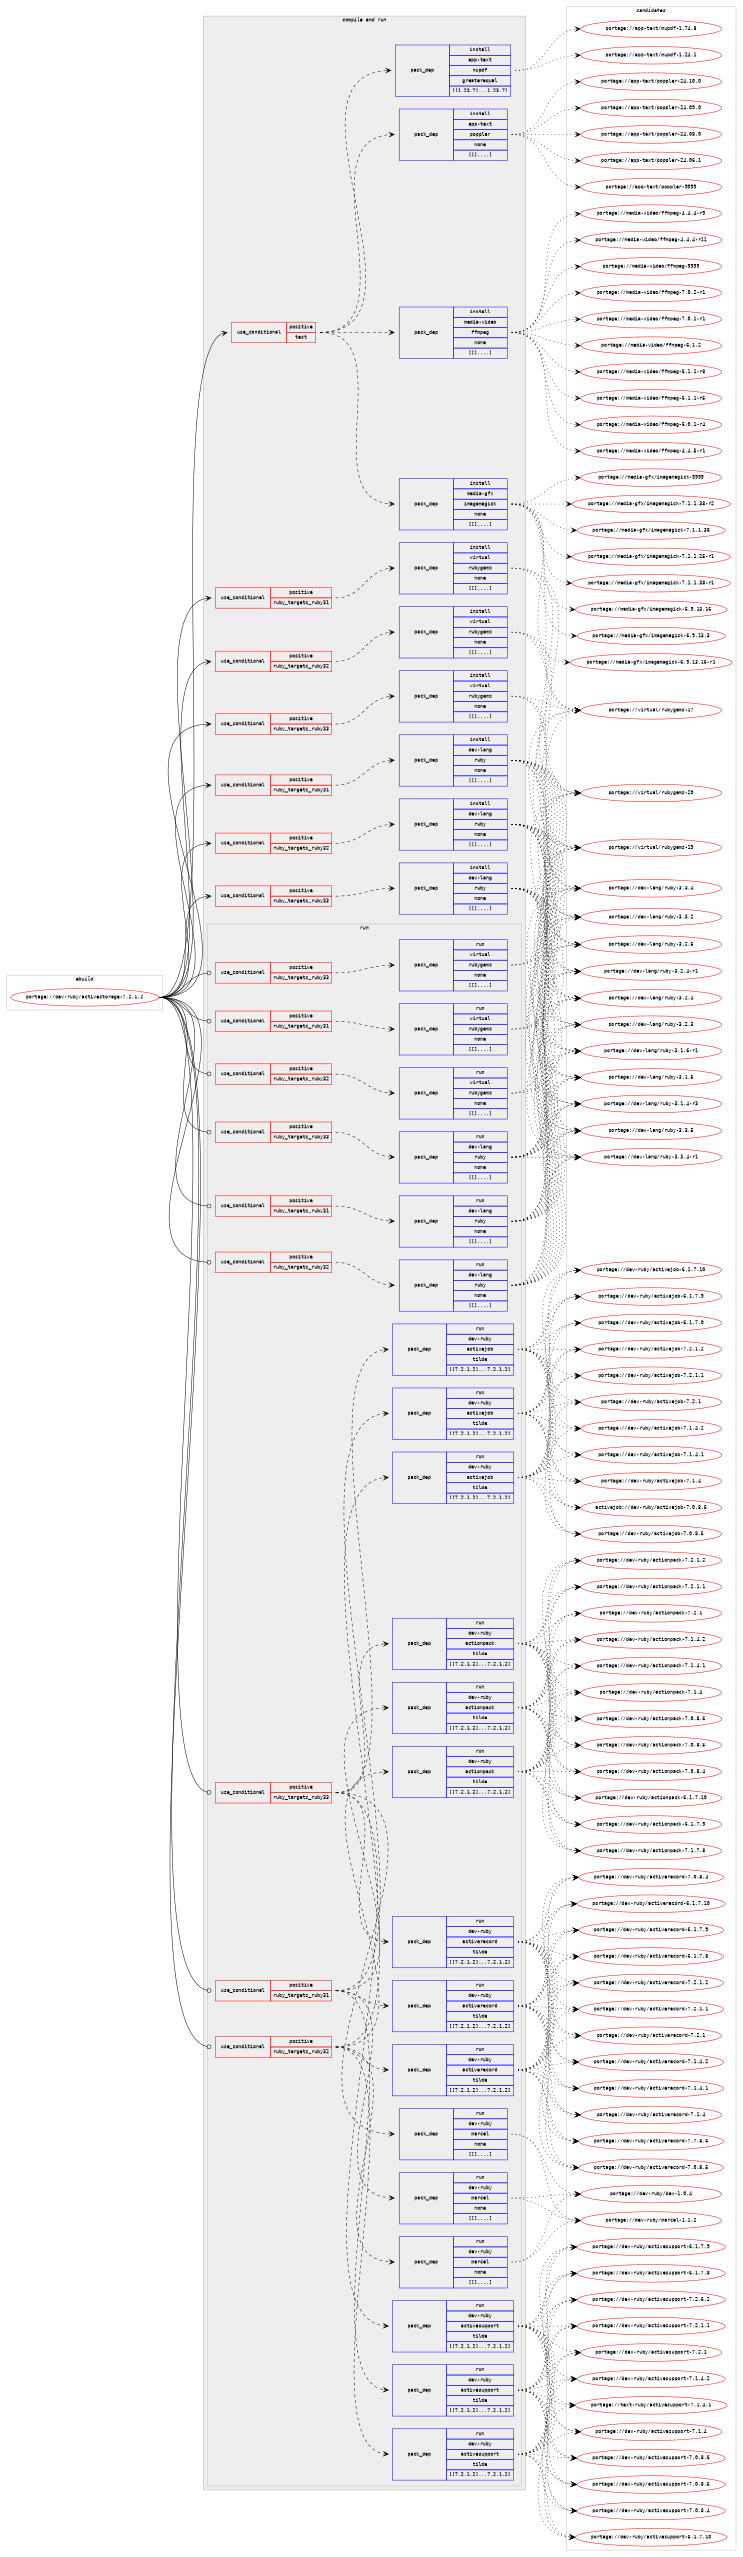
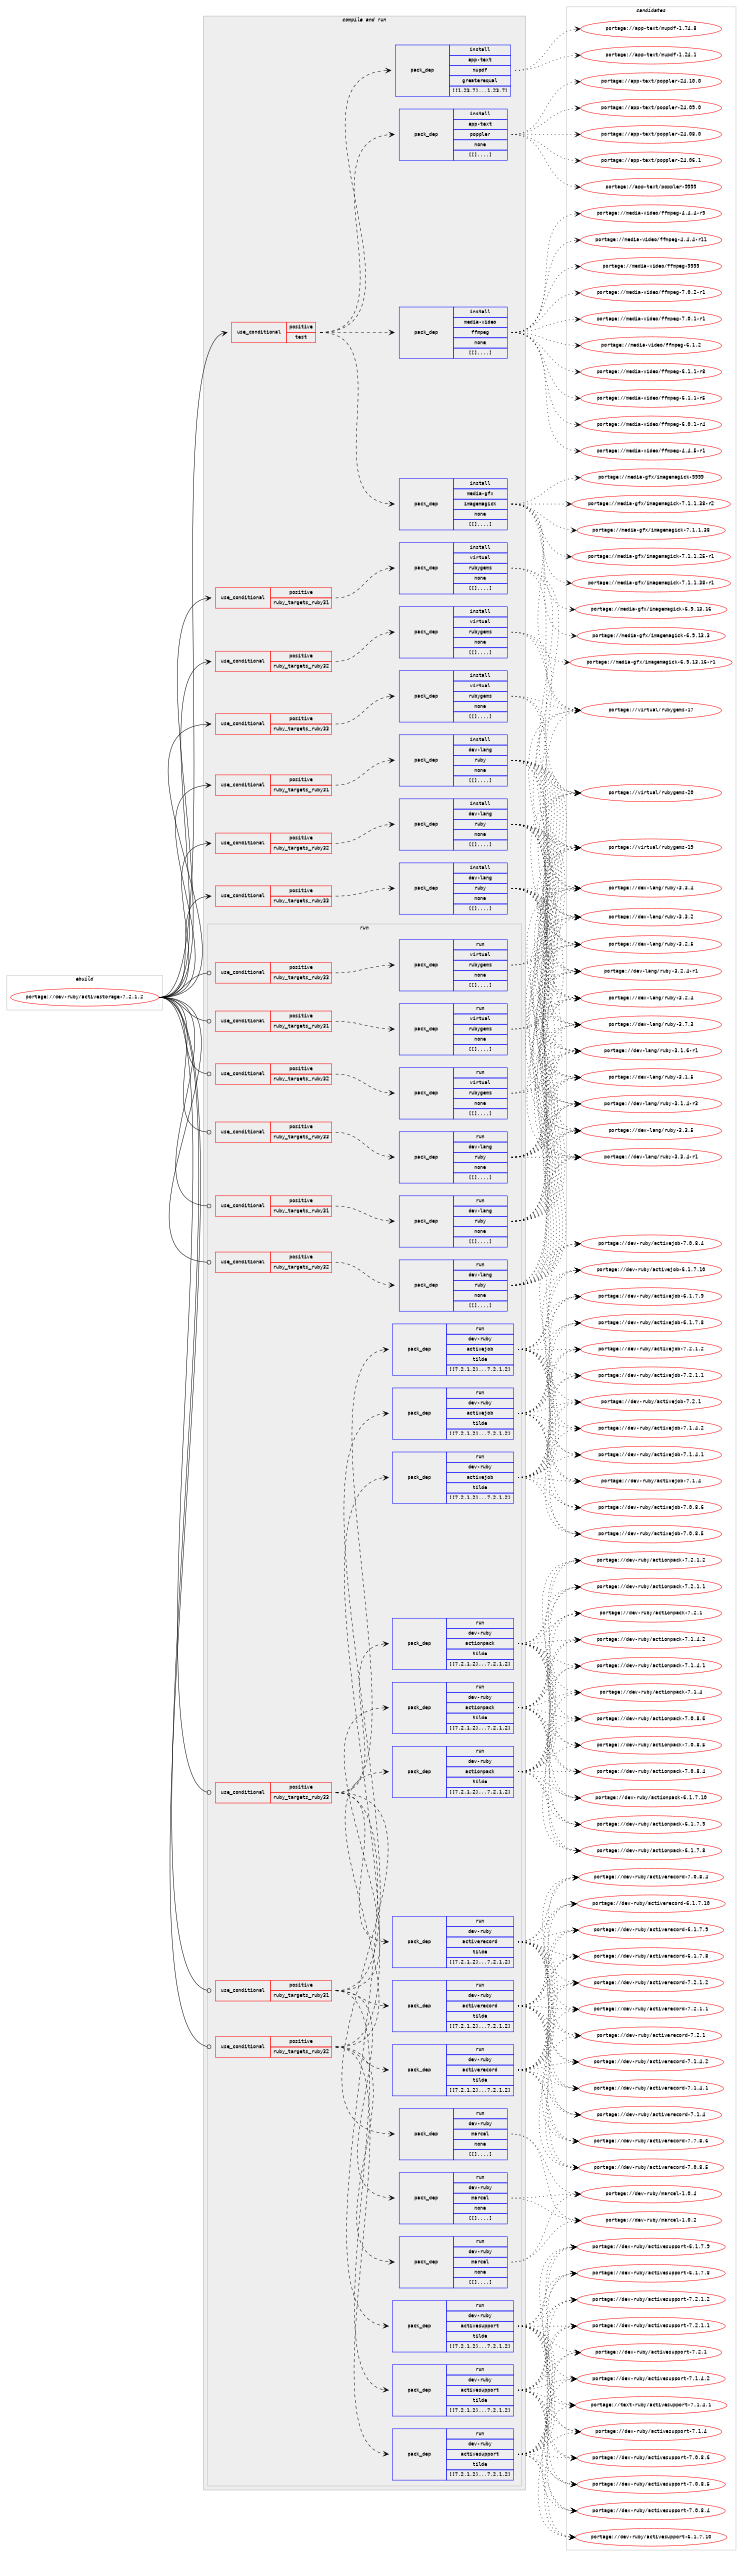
node "portage://dev-lang/ruby-3.2.3": label "portage://dev-lang/ruby-3.2.3" -> "portage://dev-lang/ruby-3.7.3"
node "portage://dev-ruby/activejob-7.0.8.4": added
node "portage://dev-ruby/activejob-6.1.7.0": label "portage://dev-ruby/activejob-6.1.7.0" -> "portage://dev-ruby/activejob-6.1.7.8"
node "activejob://dev-ruby/activejob-7.0.8.6": label "activejob://dev-ruby/activejob-7.0.8.6" -> "portage://dev-ruby/activejob-7.0.8.6"
node "portage://dev-ruby/actionpack-7.1.7.8": label "portage://dev-ruby/actionpack-7.1.7.8" -> "portage://dev-ruby/actionpack-6.1.7.8"
node "portage://dev-ruby/dev-1.0.4": label "portage://dev-ruby/dev-1.0.4" -> "portage://dev-ruby/marcel-1.0.4"
node "portage://dev-ruby/marcel-1.1.2": label "portage://dev-ruby/marcel-1.1.2" -> "portage://dev-ruby/marcel-1.0.2"
node "portage://dev-ruby/activesupport-7.2.6.2": label "portage://dev-ruby/activesupport-7.2.6.2" -> "portage://dev-ruby/activesupport-7.2.1.2"
